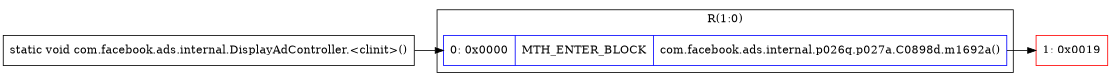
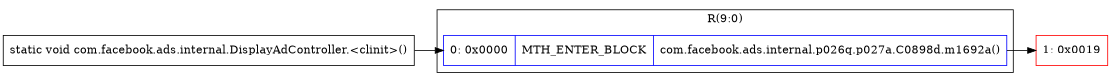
cluster "R(1:0)": label "R(1:0)" -> "R(9:0)"
